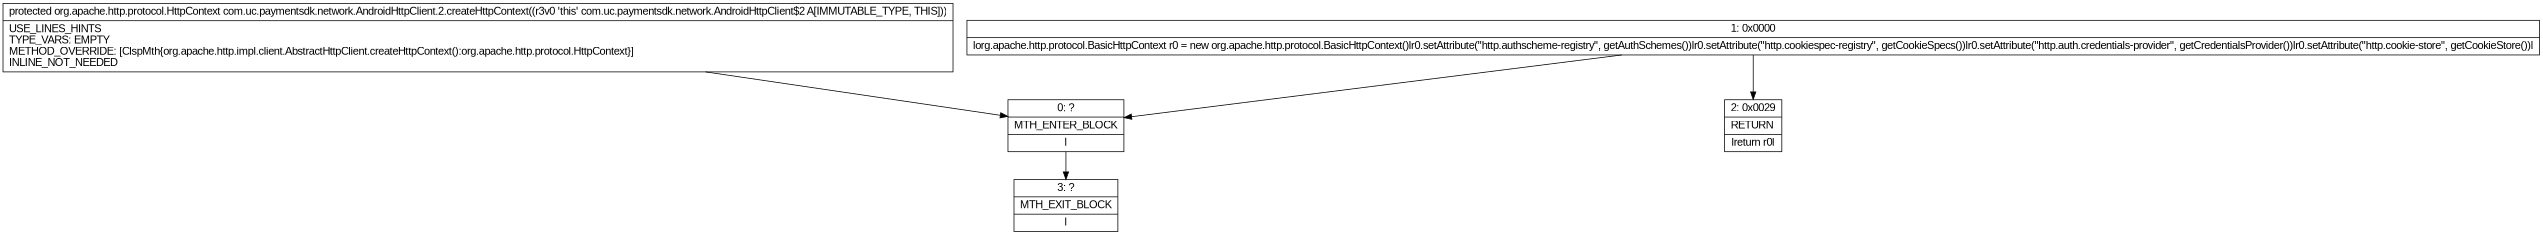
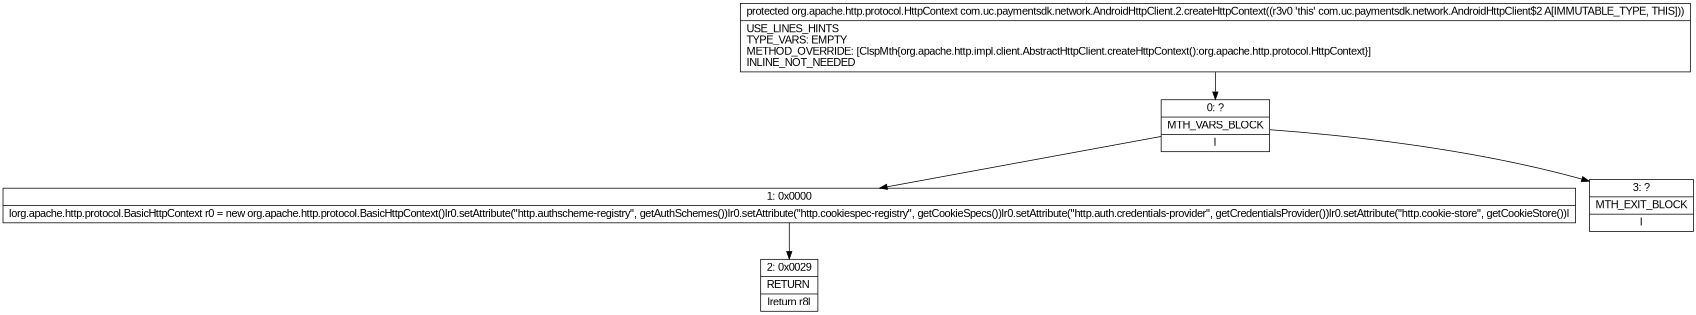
edge "1: 0x0000" -> "0: ?": reversed
node "0: ?": text "MTH_ENTER_BLOCK" -> "MTH_VARS_BLOCK"
node "2: 0x0029": text "lreturn r0l" -> "lreturn r8l"
